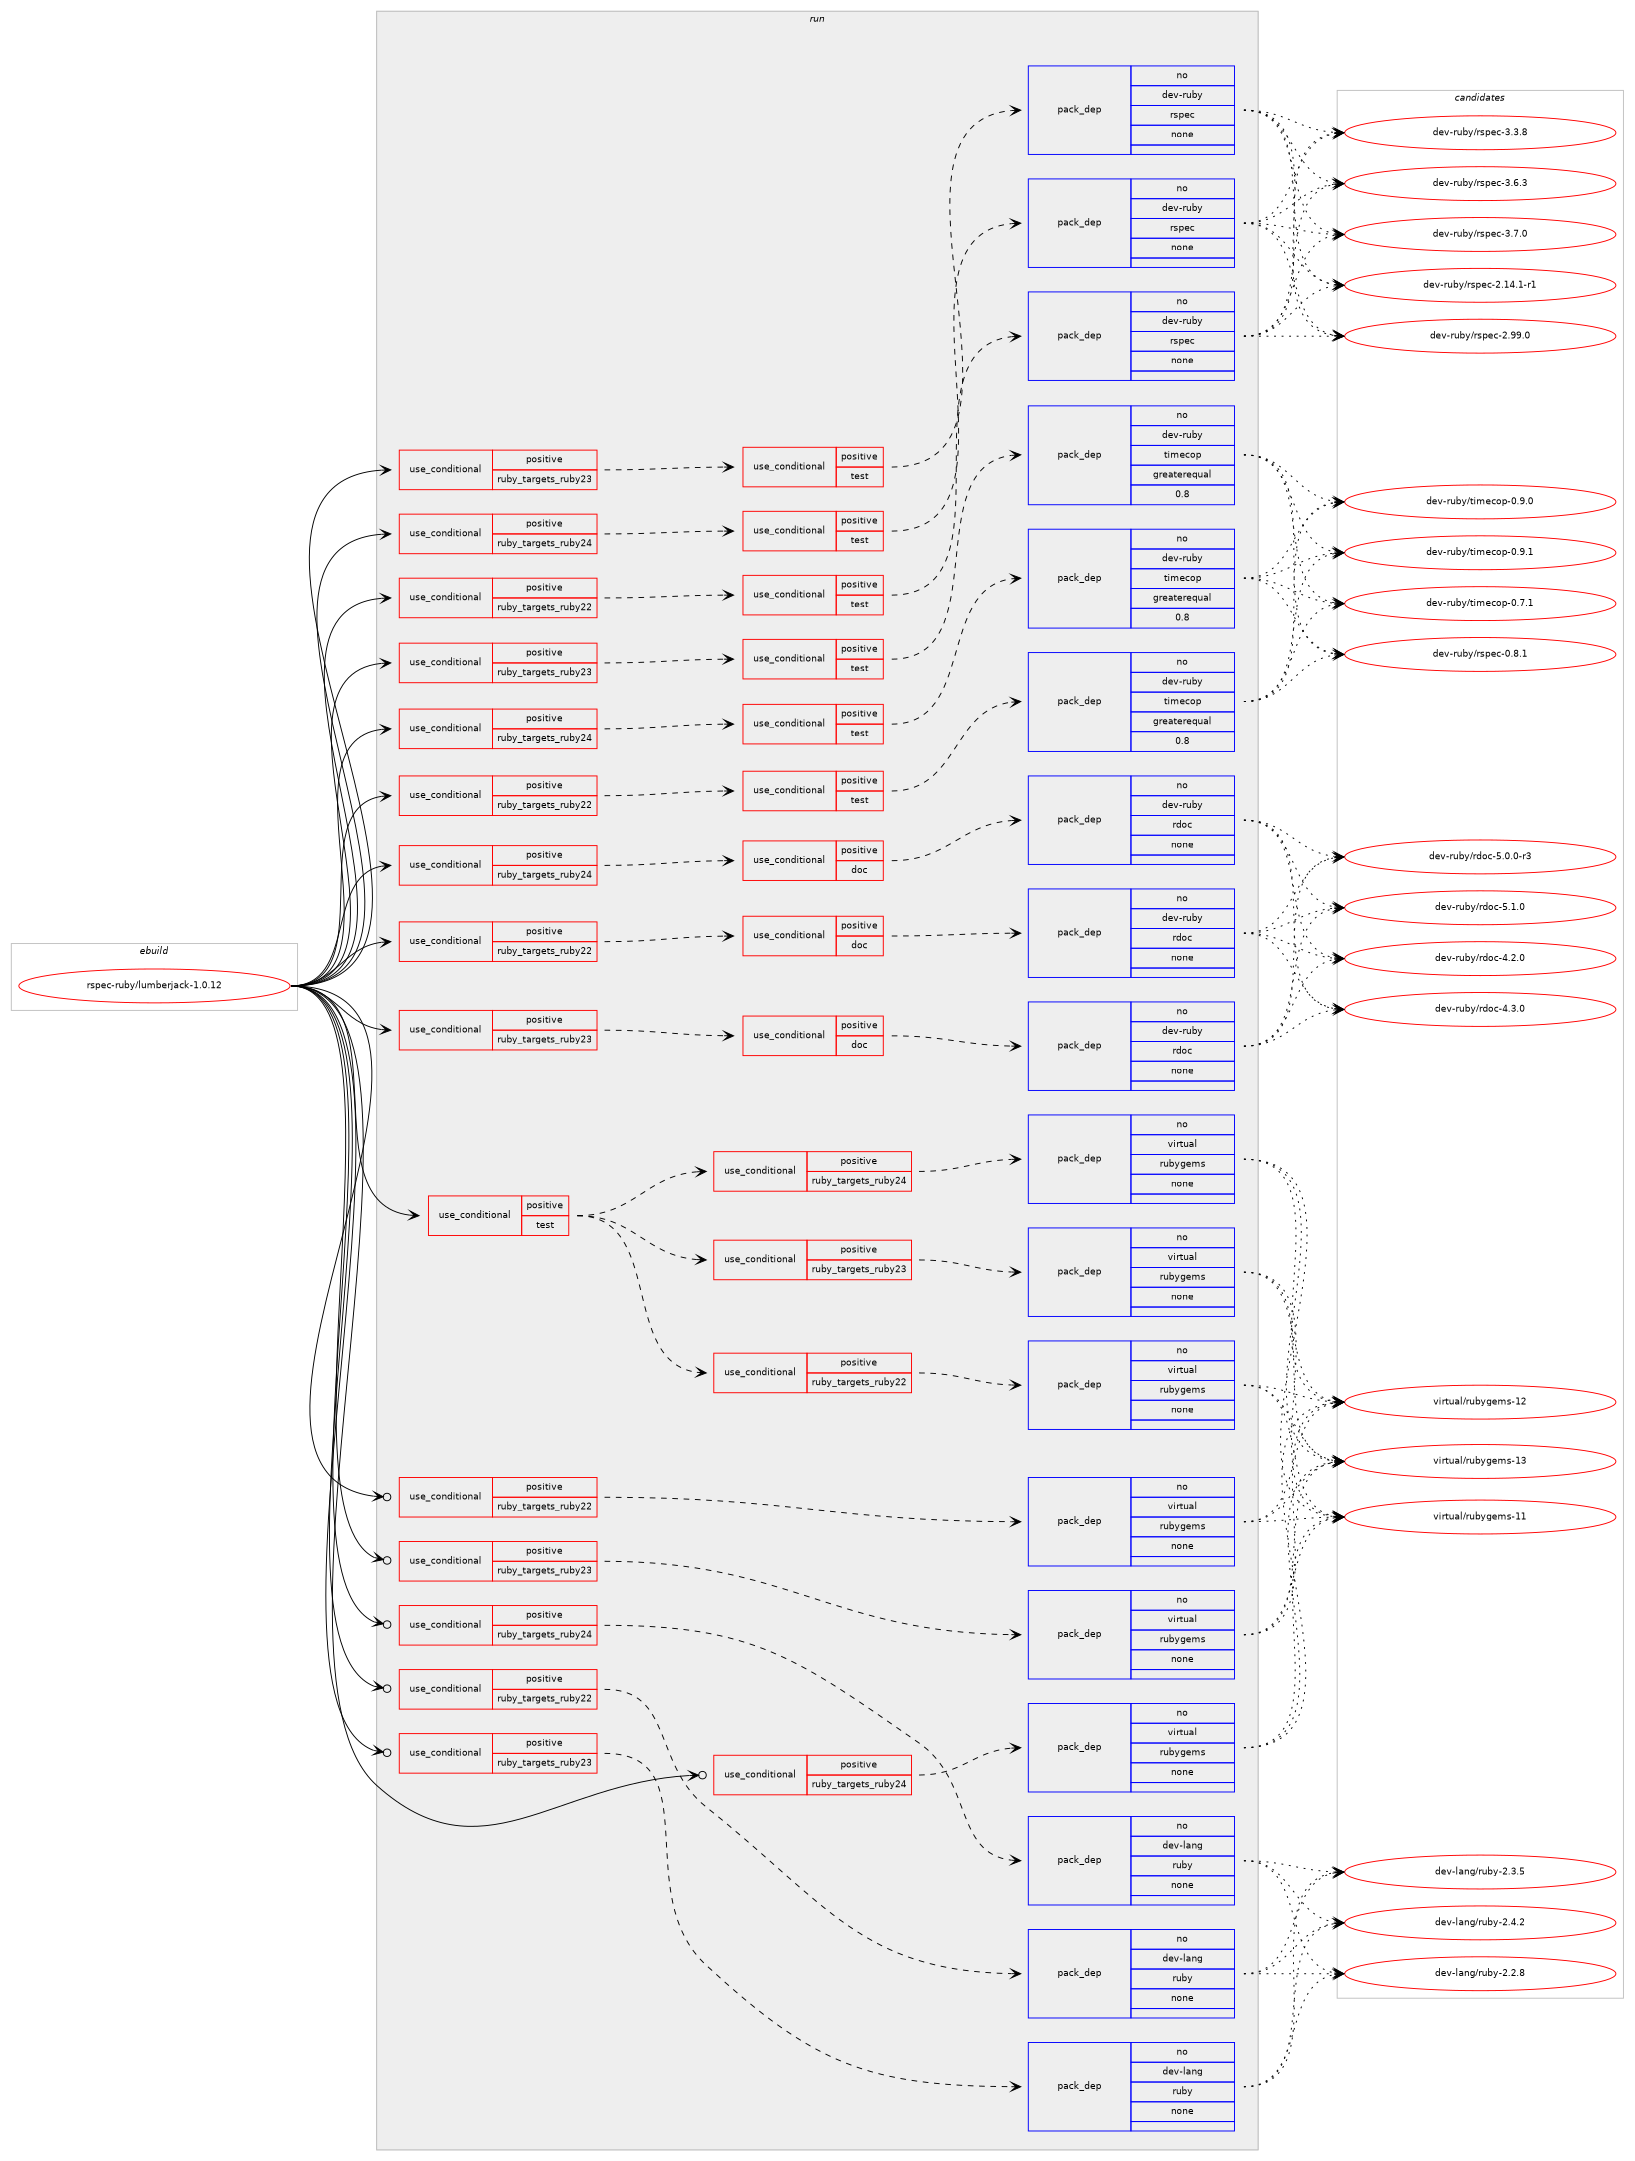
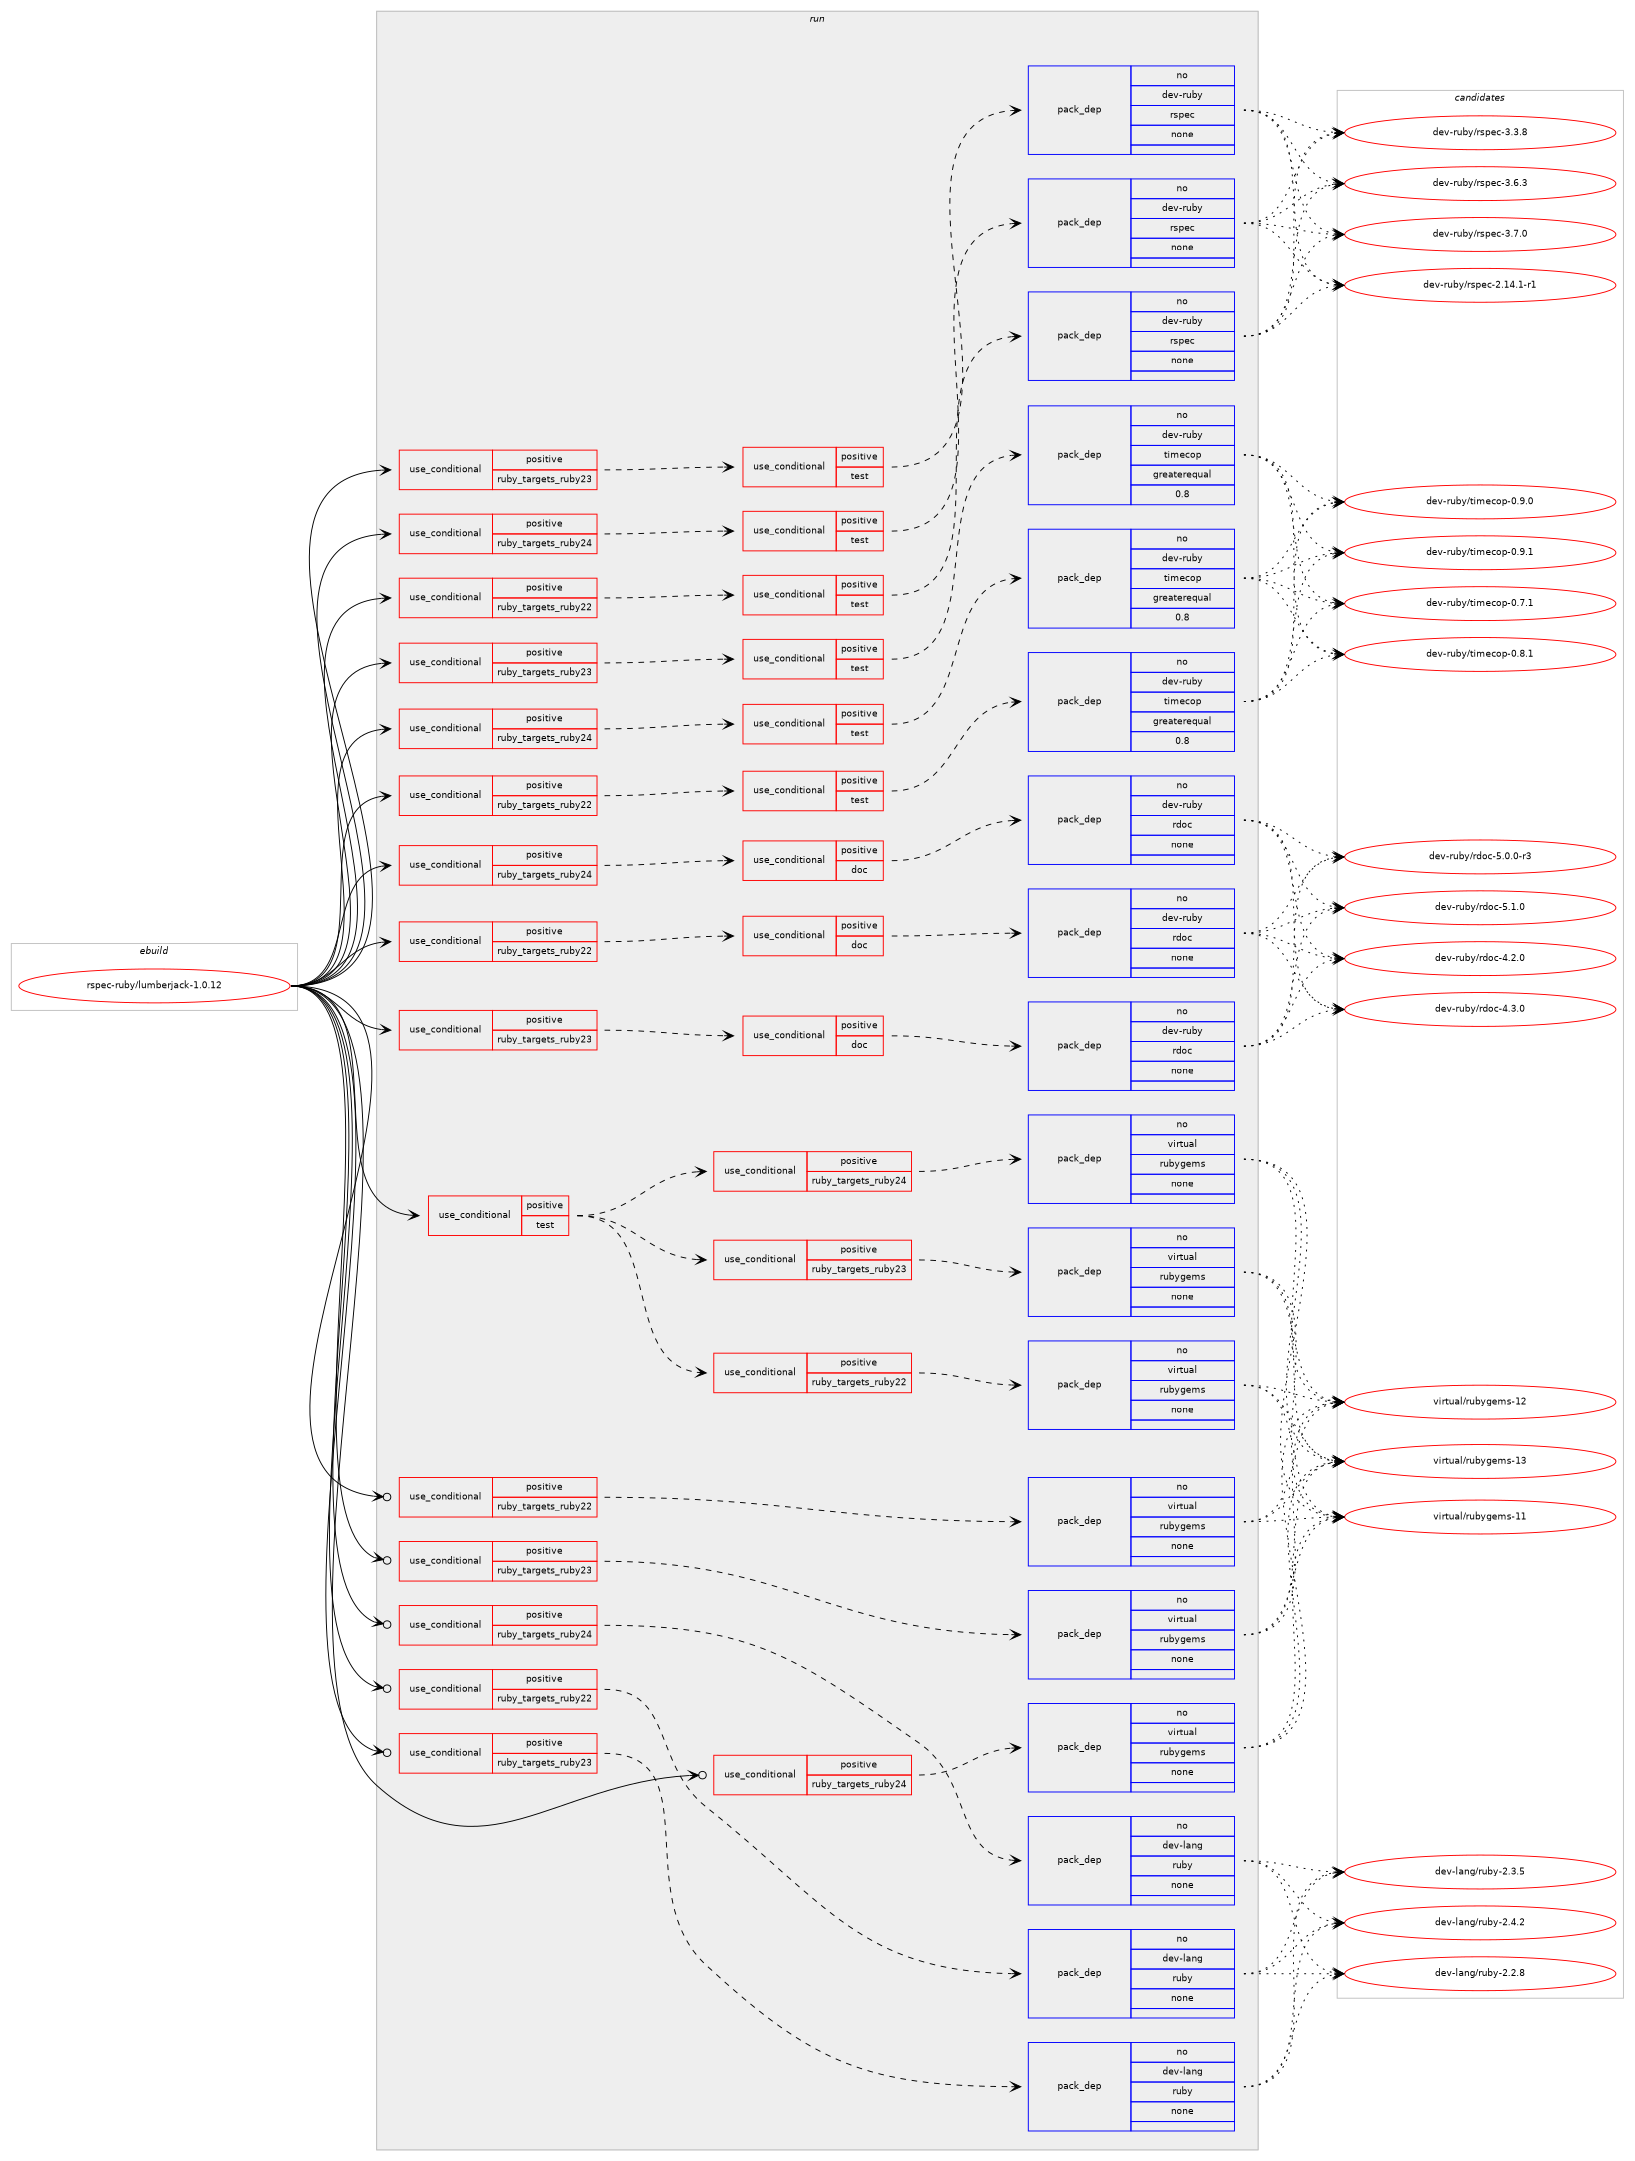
node "dev-ruby/rspec-2.99.0": removed
node "dev-ruby/rspec-0.8.1": label "dev-ruby/rspec-0.8.1" -> "dev-ruby/timecop-0.8.1"
